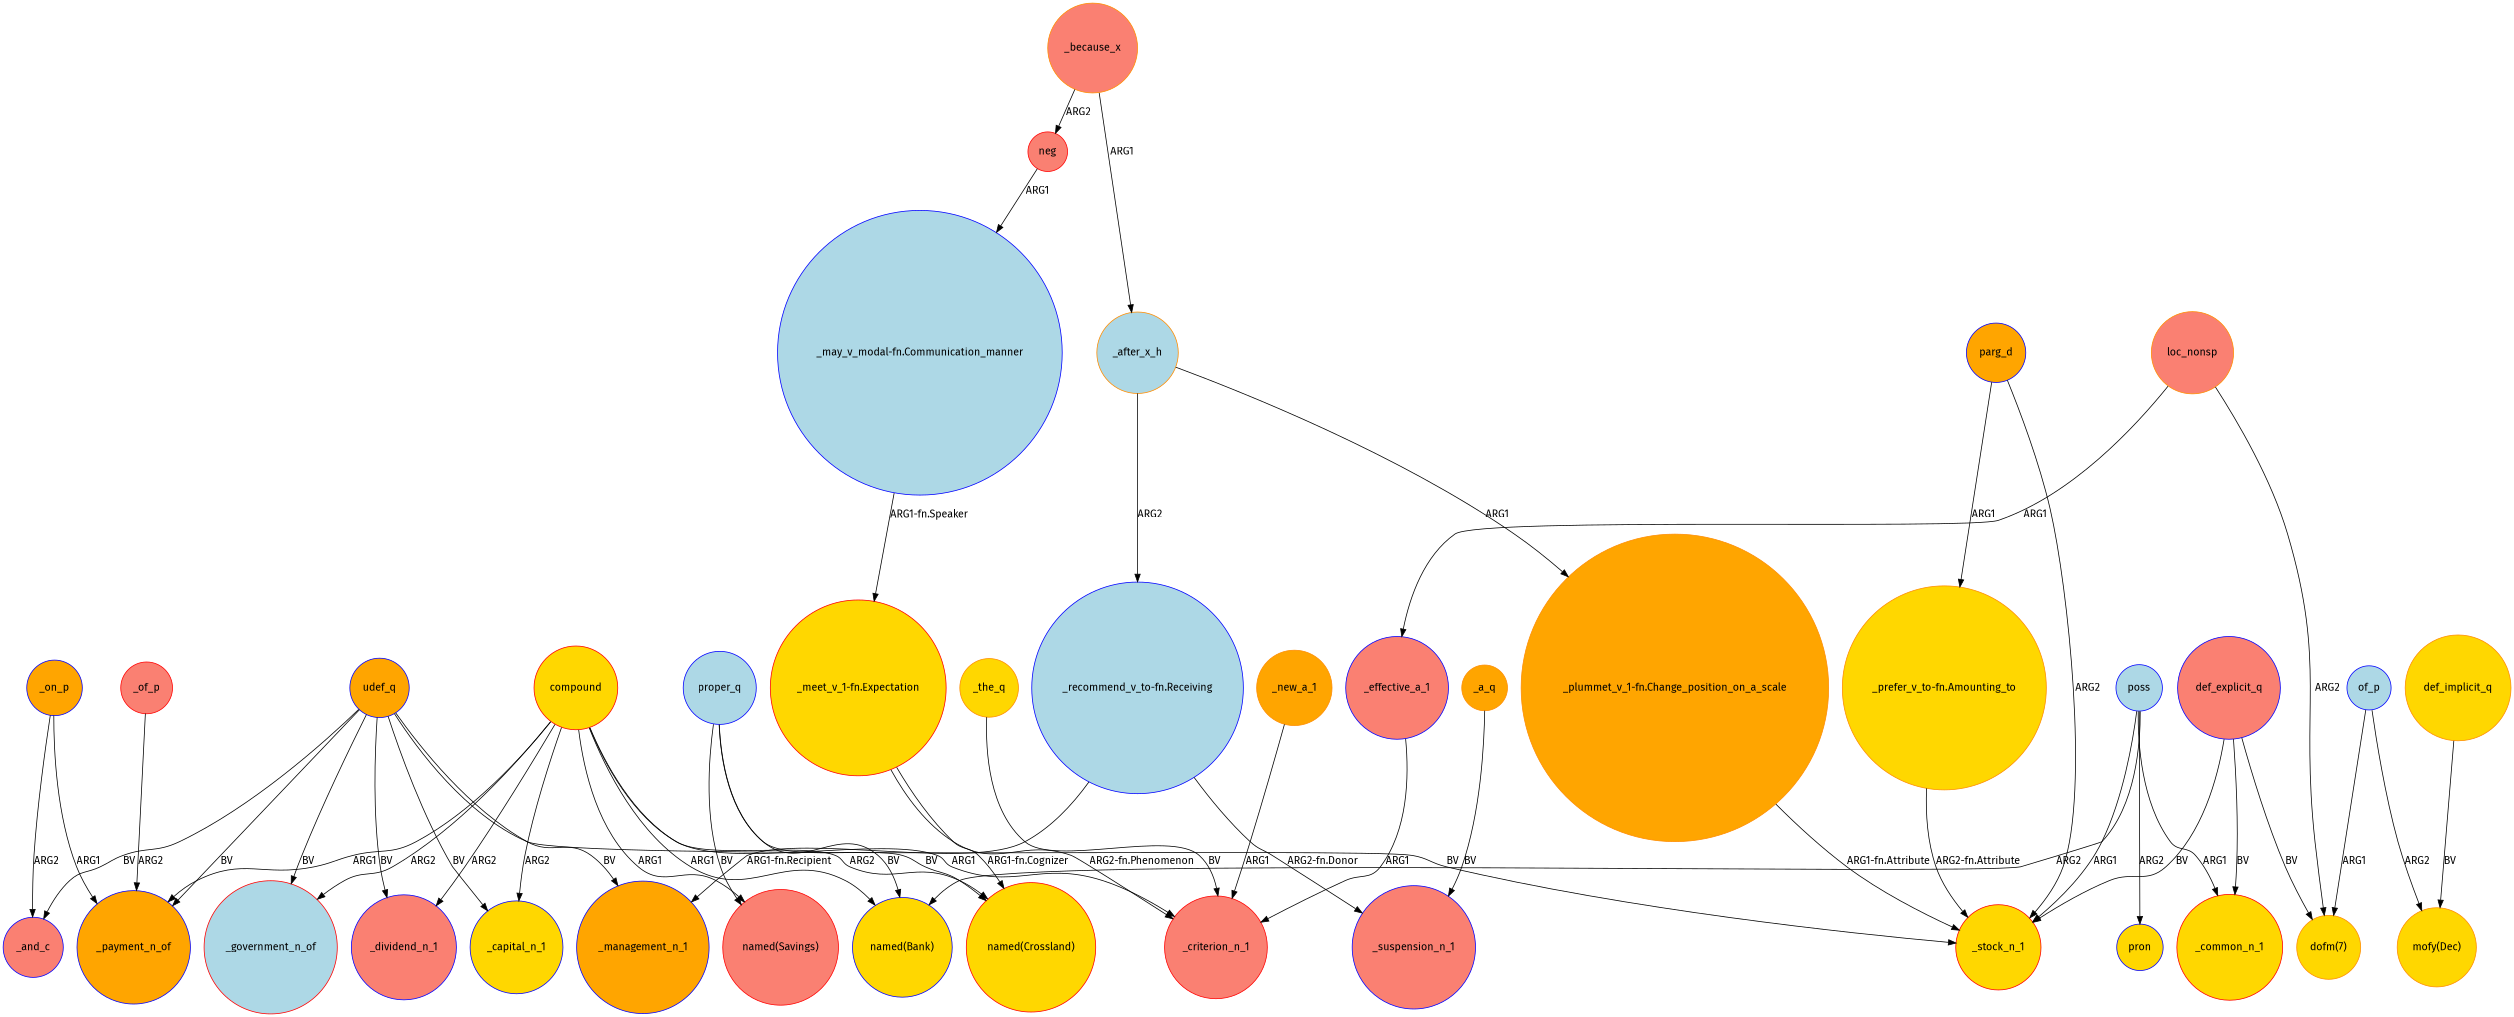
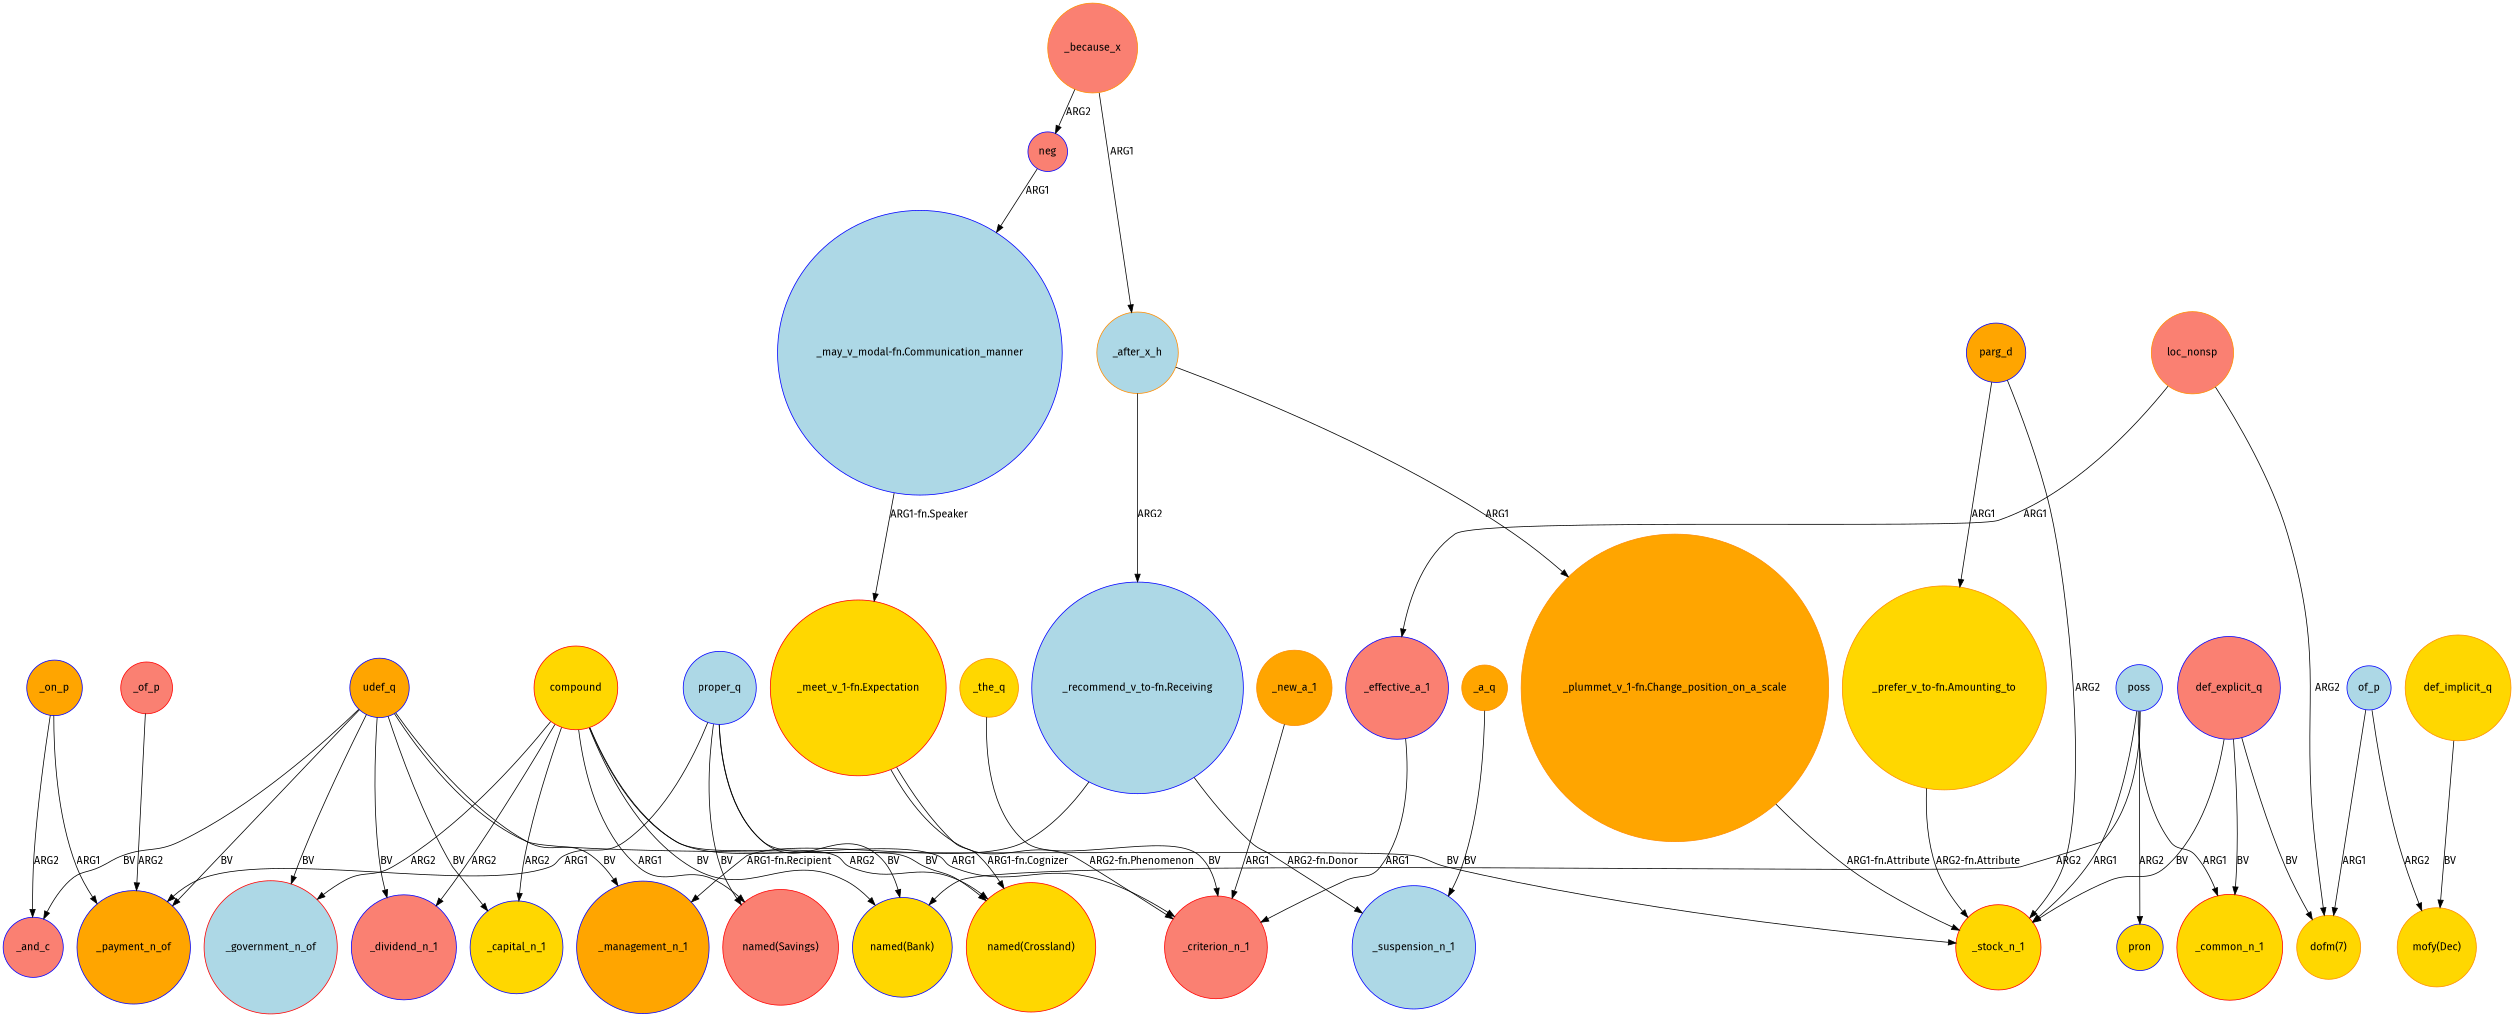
node "neg": color red -> blue
edge "compound" -> "_payment_n_of": now "proper_q" -> "_payment_n_of"
edge "compound" -> "named(Bank)": label "ARG1" -> "BV"
node "_suspension_n_1": fillcolor salmon -> lightblue
